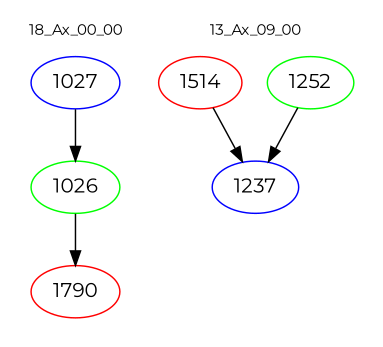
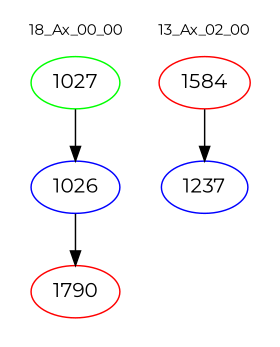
cluster "13_Ax_09_00": label "13_Ax_09_00" -> "13_Ax_02_00"
node "1027": color blue -> green
node "1514": label "1514" -> "1584"
node "1252": removed
node "1026": color green -> blue
